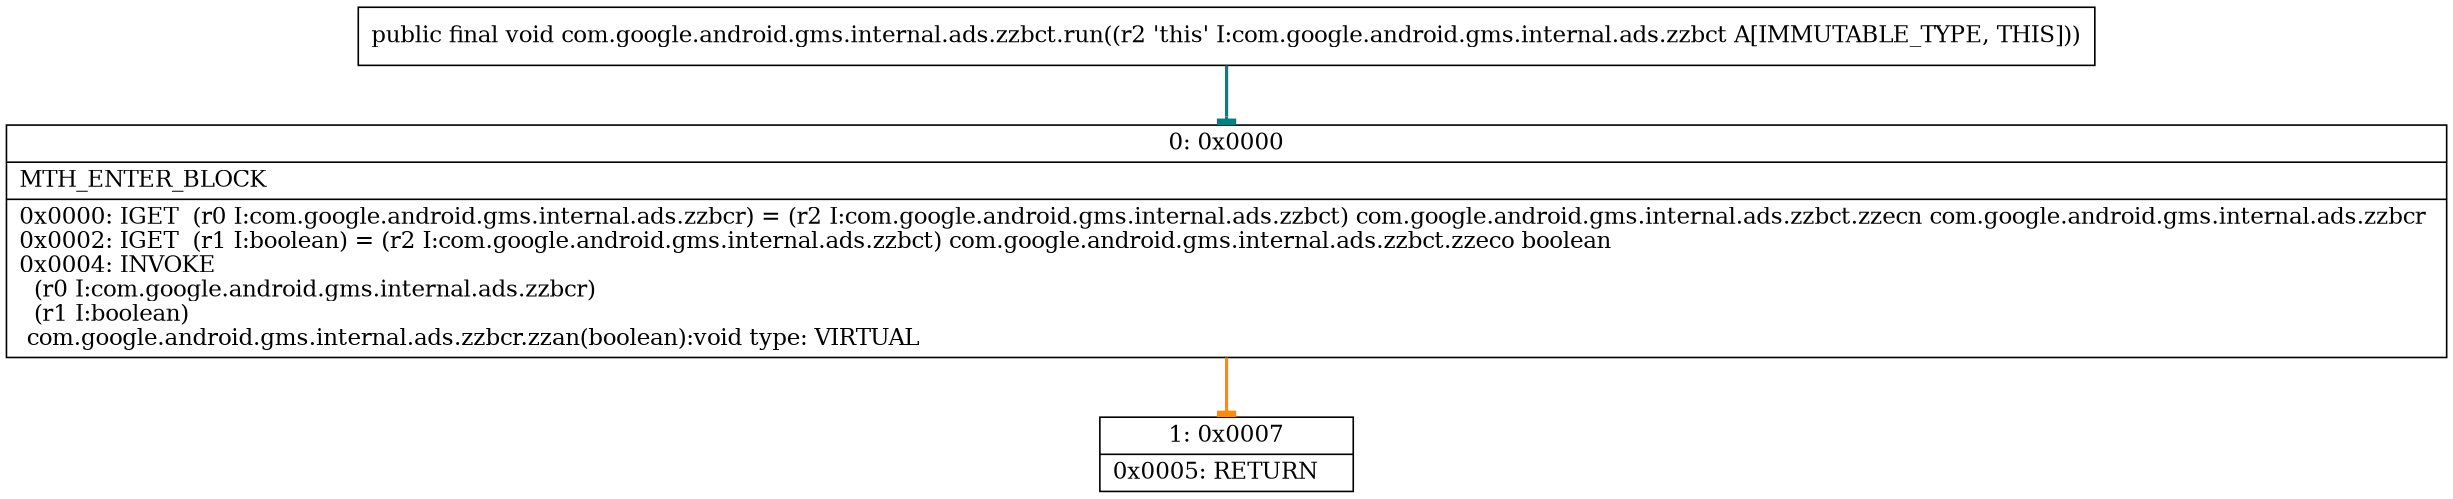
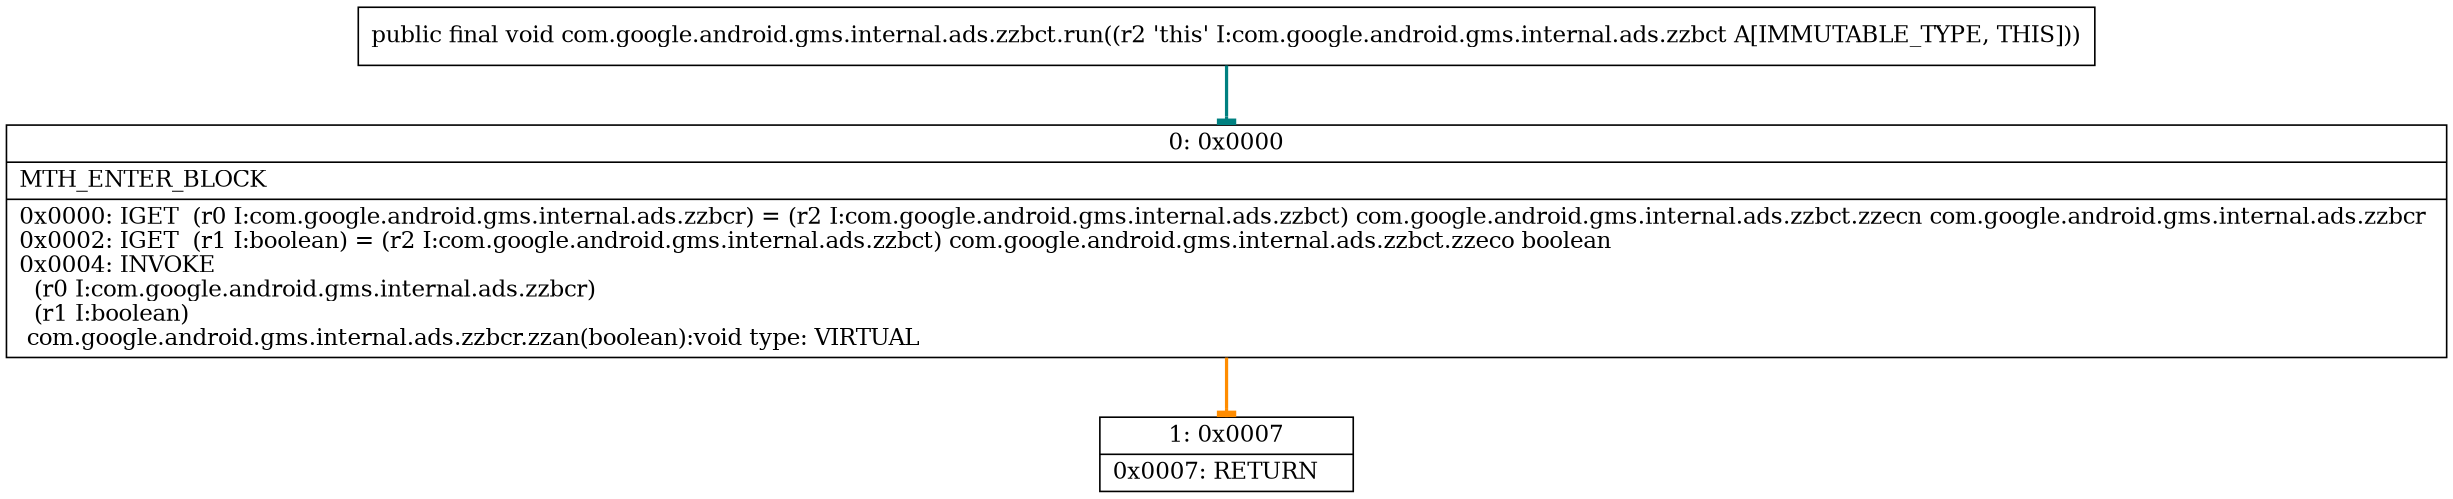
node "1: 0x0007": text "0x0005: RETURN" -> "0x0007: RETURN"
